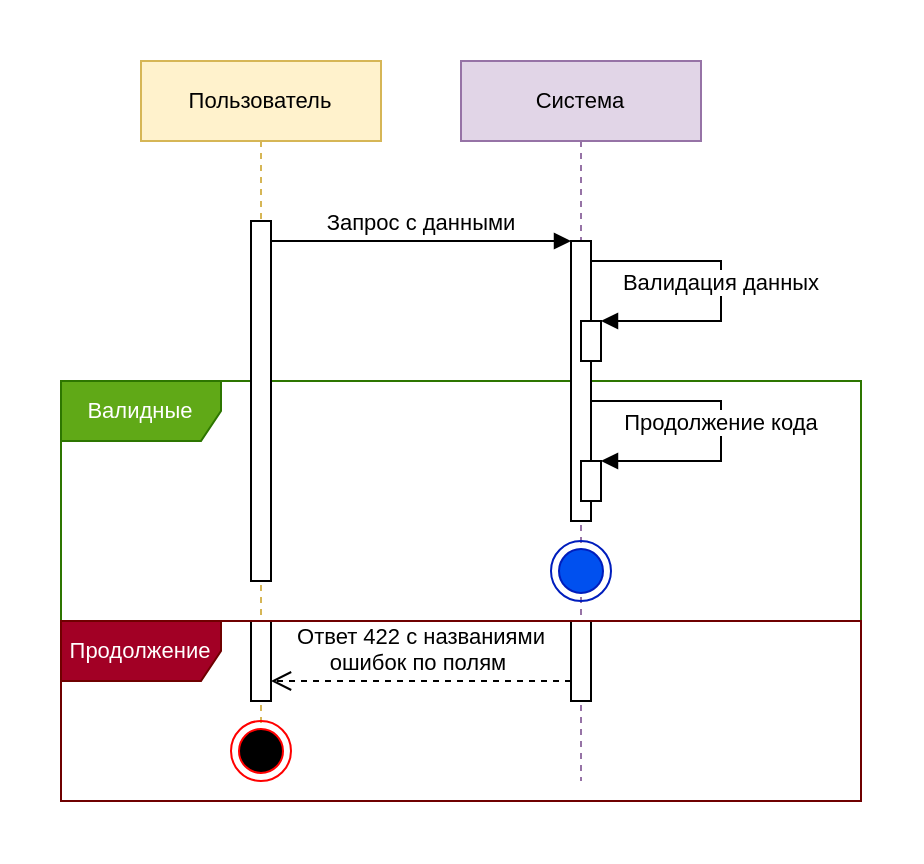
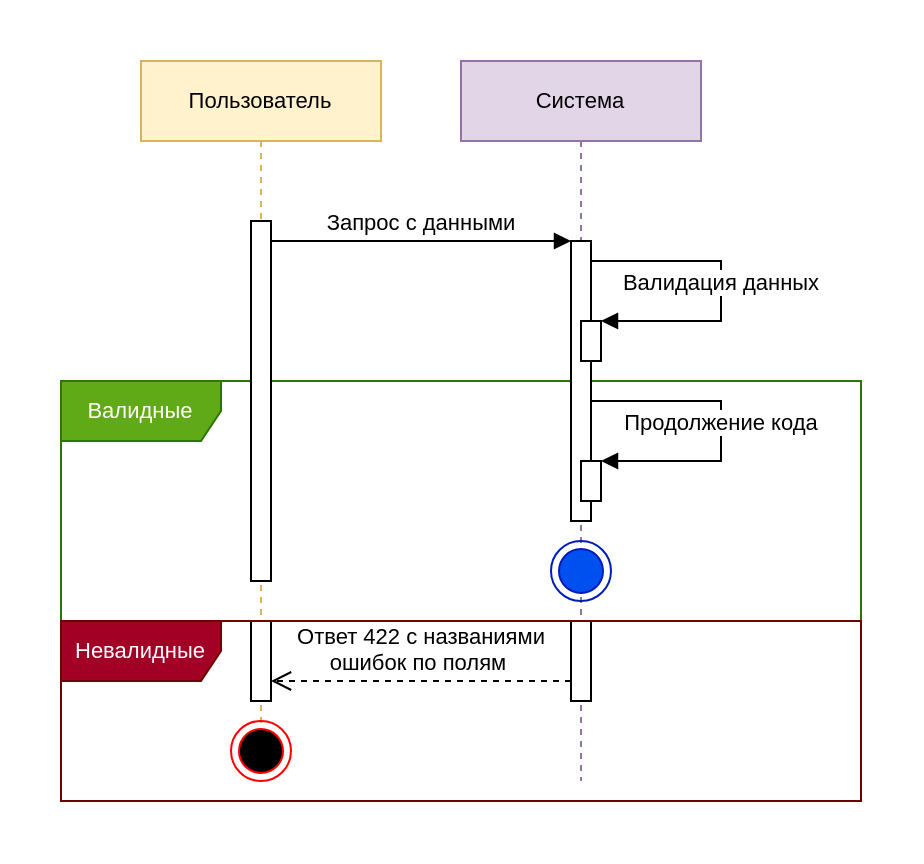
node "Продолжение": label "Продолжение" -> "Невалидные"
